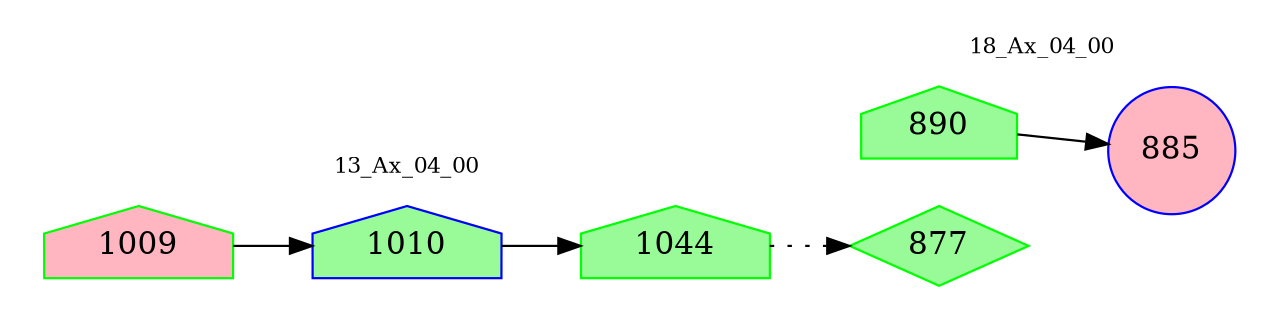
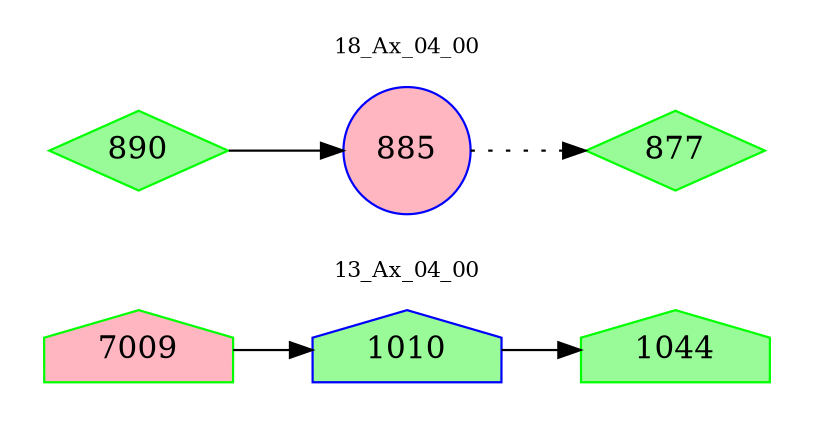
node "890": shape house -> diamond
node "1009": label "1009" -> "7009"
edge "1044" -> "877": now "885" -> "877"
